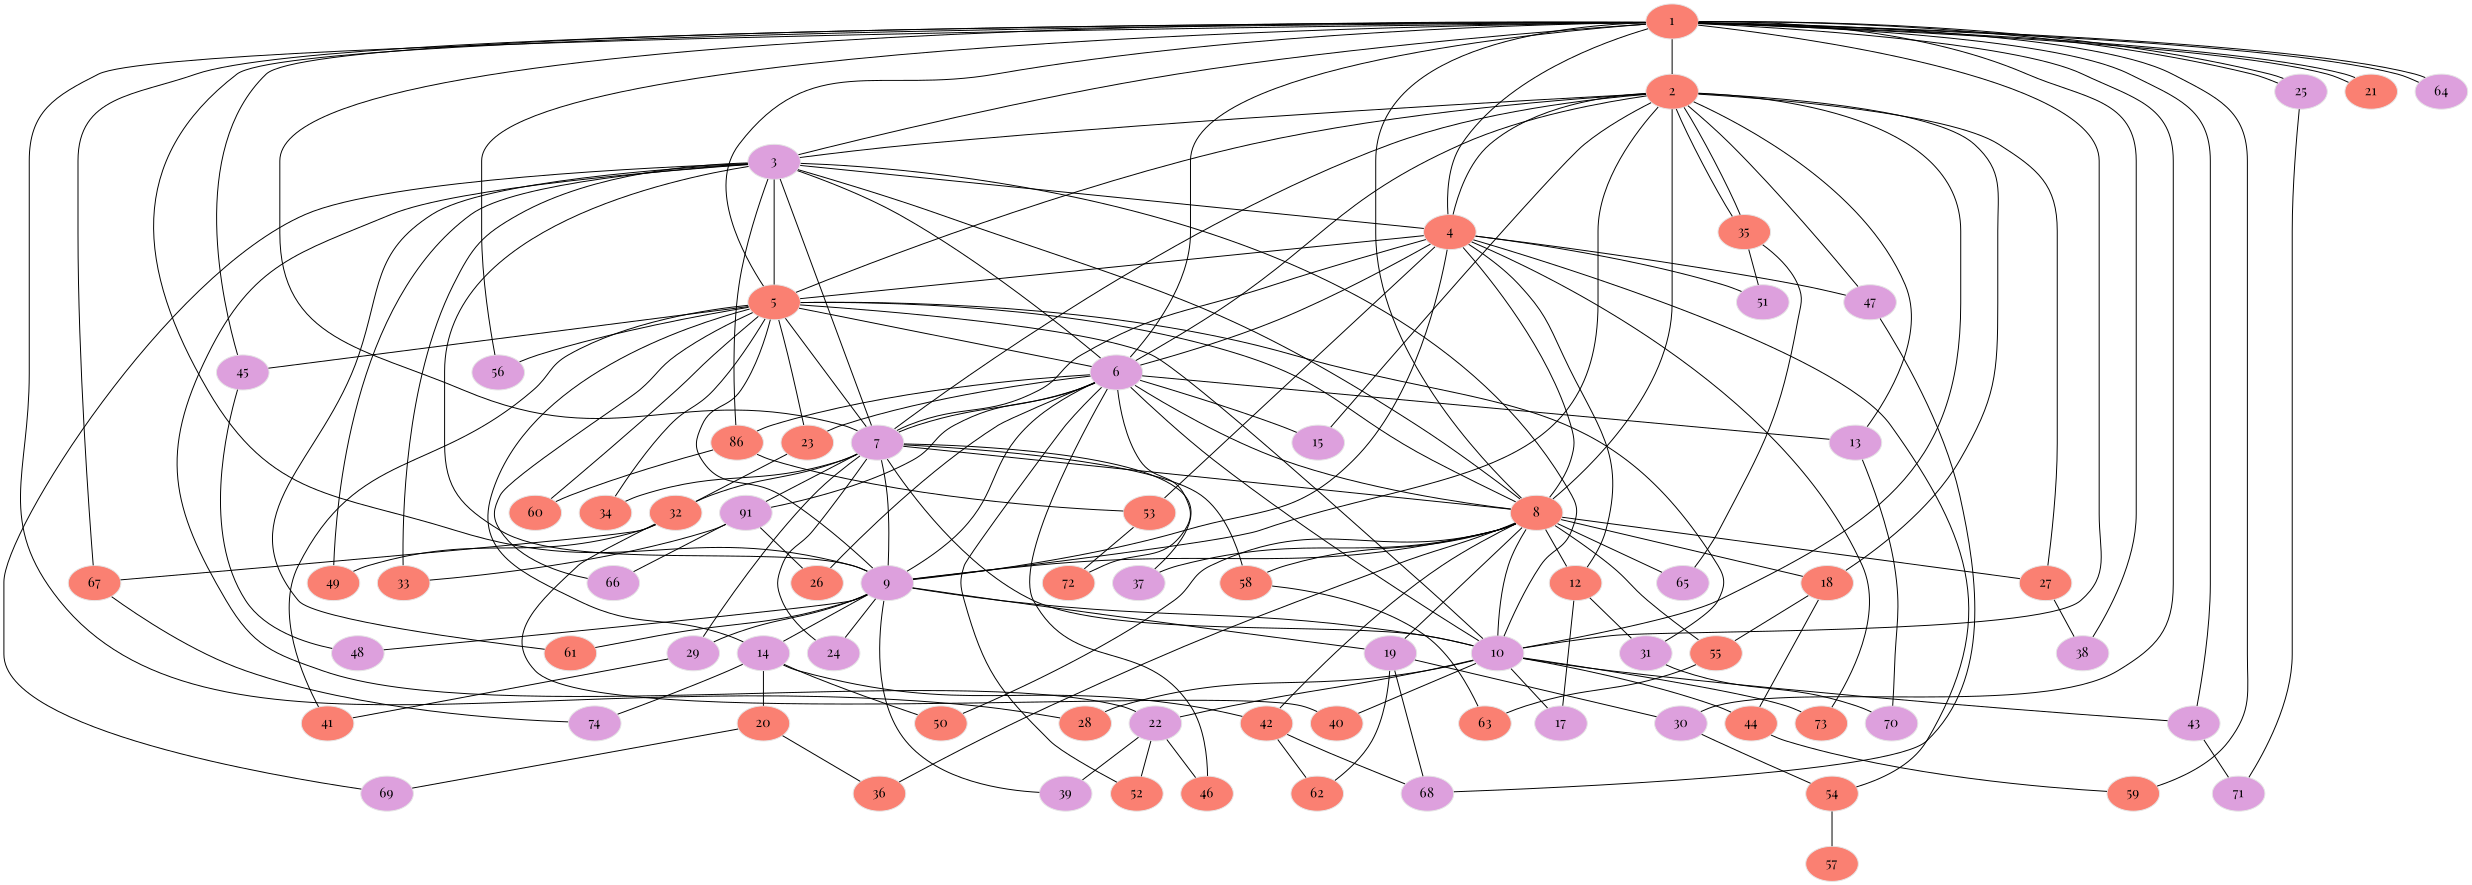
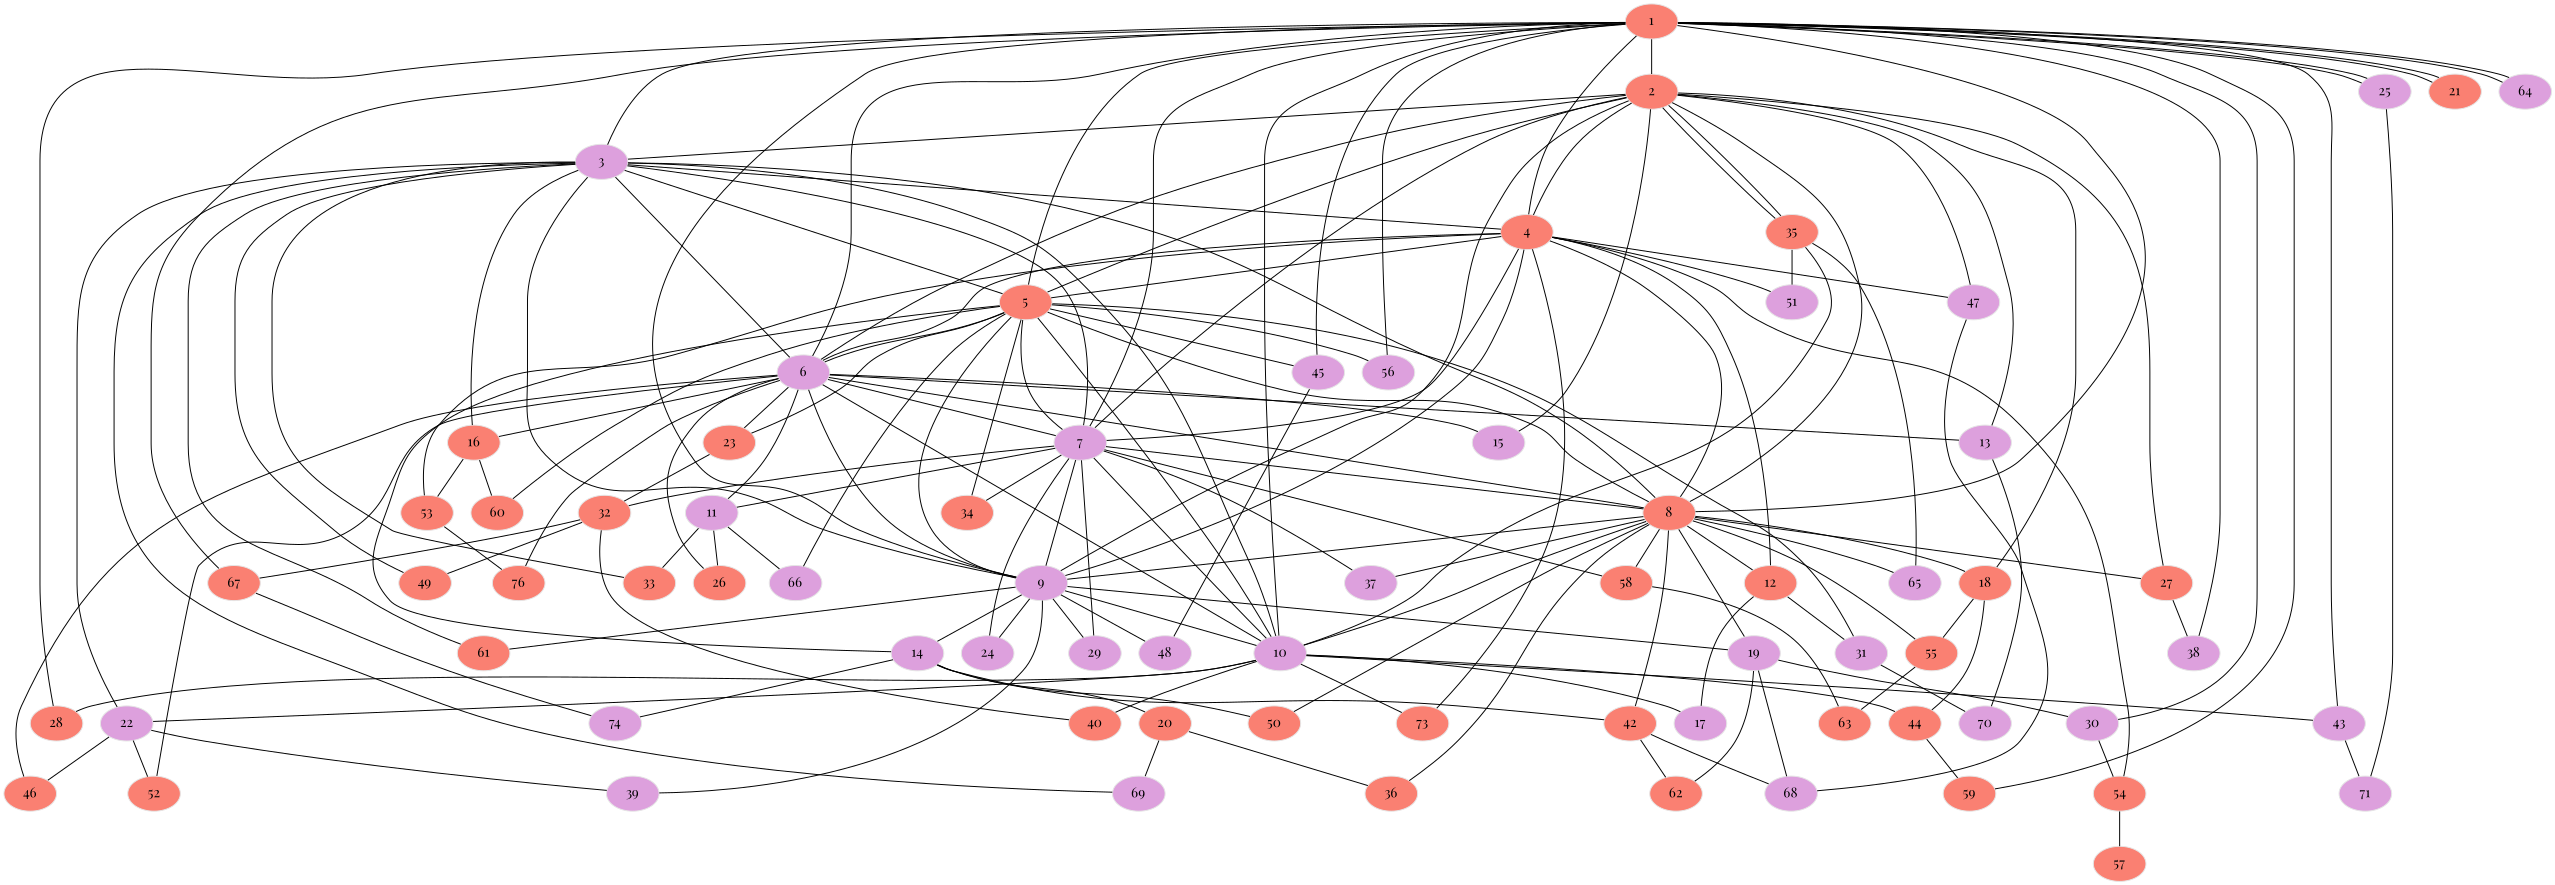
edge "2" -- "10": now "35" -- "10"
node "86": label "86" -> "16"
node "91": label "91" -> "11"
node "72": label "72" -> "76"
node "41": removed
